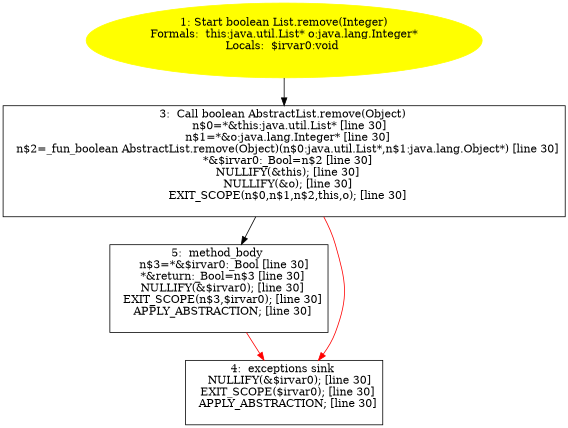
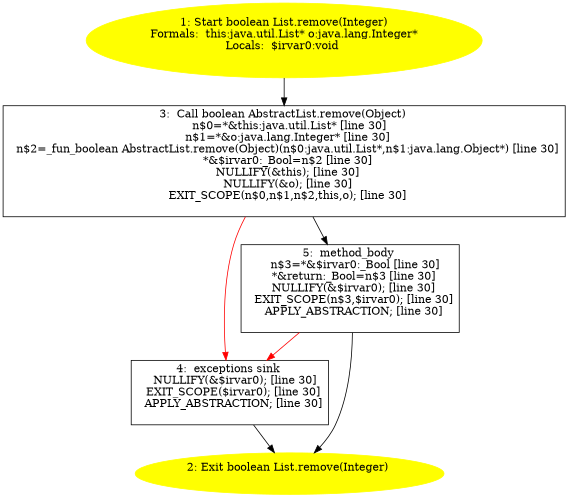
node "2: Exit boolean List.remove(Integer)": added
